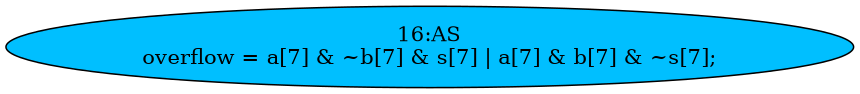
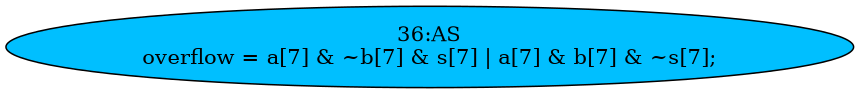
node "16:AS overflow = a[7] & ~b[7] & s[7] | a[7] & b[7] & ~s[7];": label "16:AS overflow = a[7] & ~b[7] & s[7] | a[7] & b[7] & ~s[7];" -> "36:AS overflow = a[7] & ~b[7] & s[7] | a[7] & b[7] & ~s[7];"
